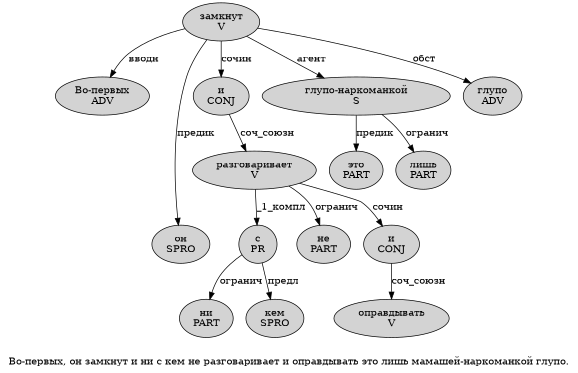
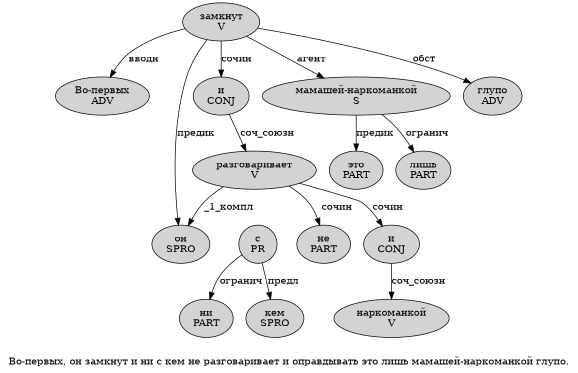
node "глупо-наркоманкой S": label "глупо-наркоманкой S" -> "мамашей-наркоманкой S"
edge "разговаривает V" -> "с PR": now "разговаривает V" -> "он SPRO"
edge "разговаривает V" -> "не PART": label "огранич" -> "сочин"
node "оправдывать V": label "оправдывать V" -> "наркоманкой V"
